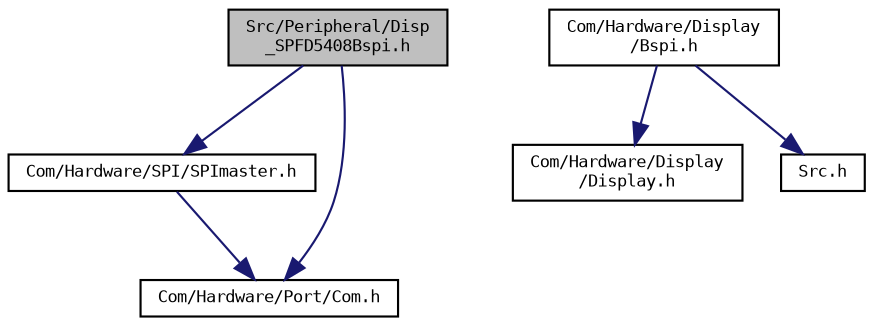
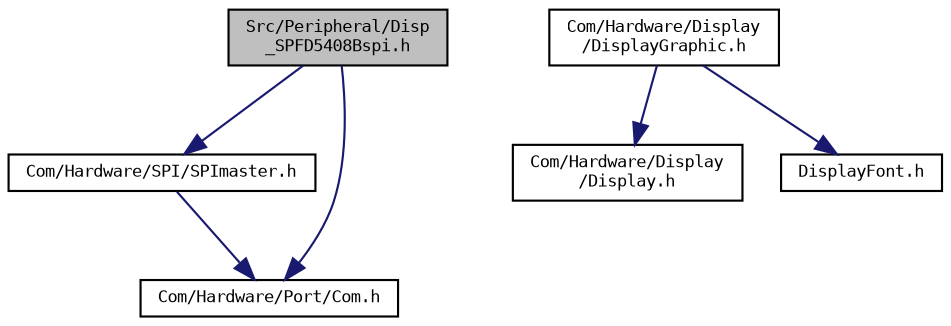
node "Com/Hardware/Display /Bspi.h": label "Com/Hardware/Display /Bspi.h" -> "Com/Hardware/Display /DisplayGraphic.h"
node "Src.h": label "Src.h" -> "DisplayFont.h"
